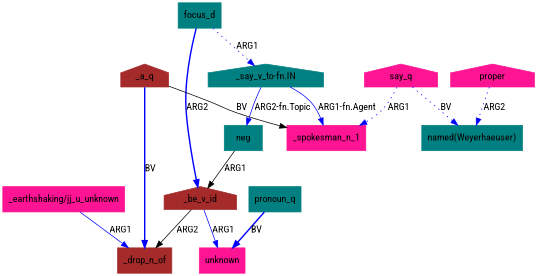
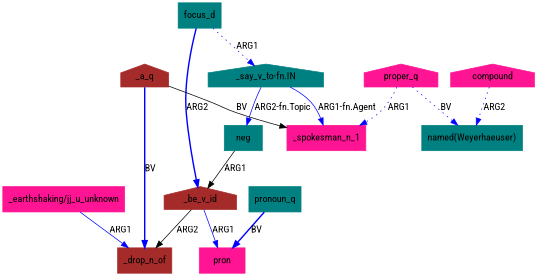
node "say_q": label "say_q" -> "proper_q"
node "proper": label "proper" -> "compound"
node "unknown": label "unknown" -> "pron"
